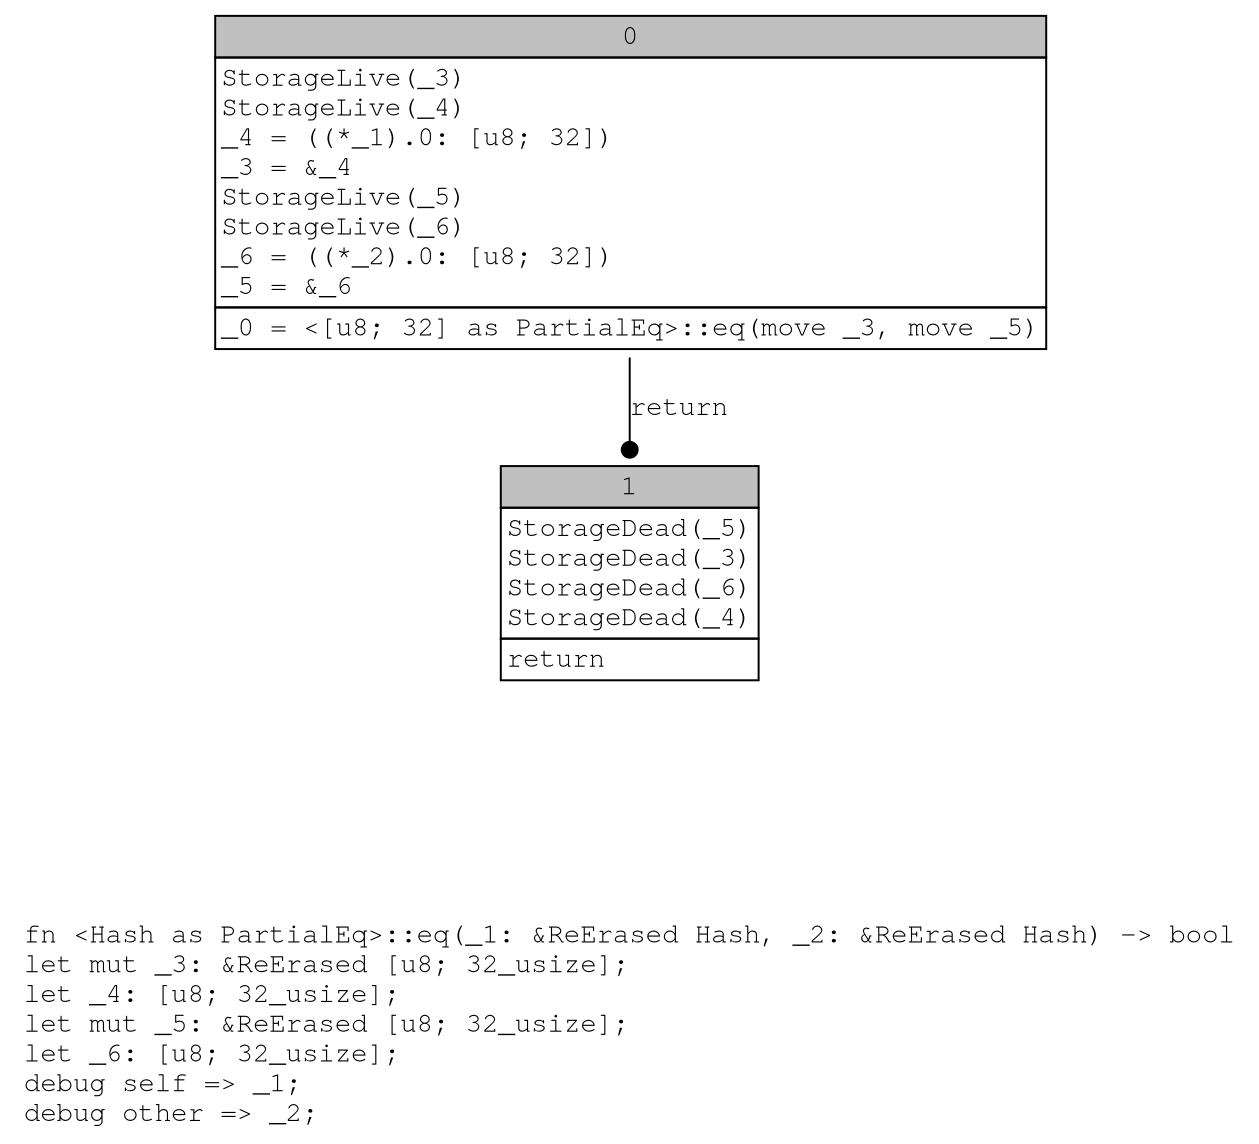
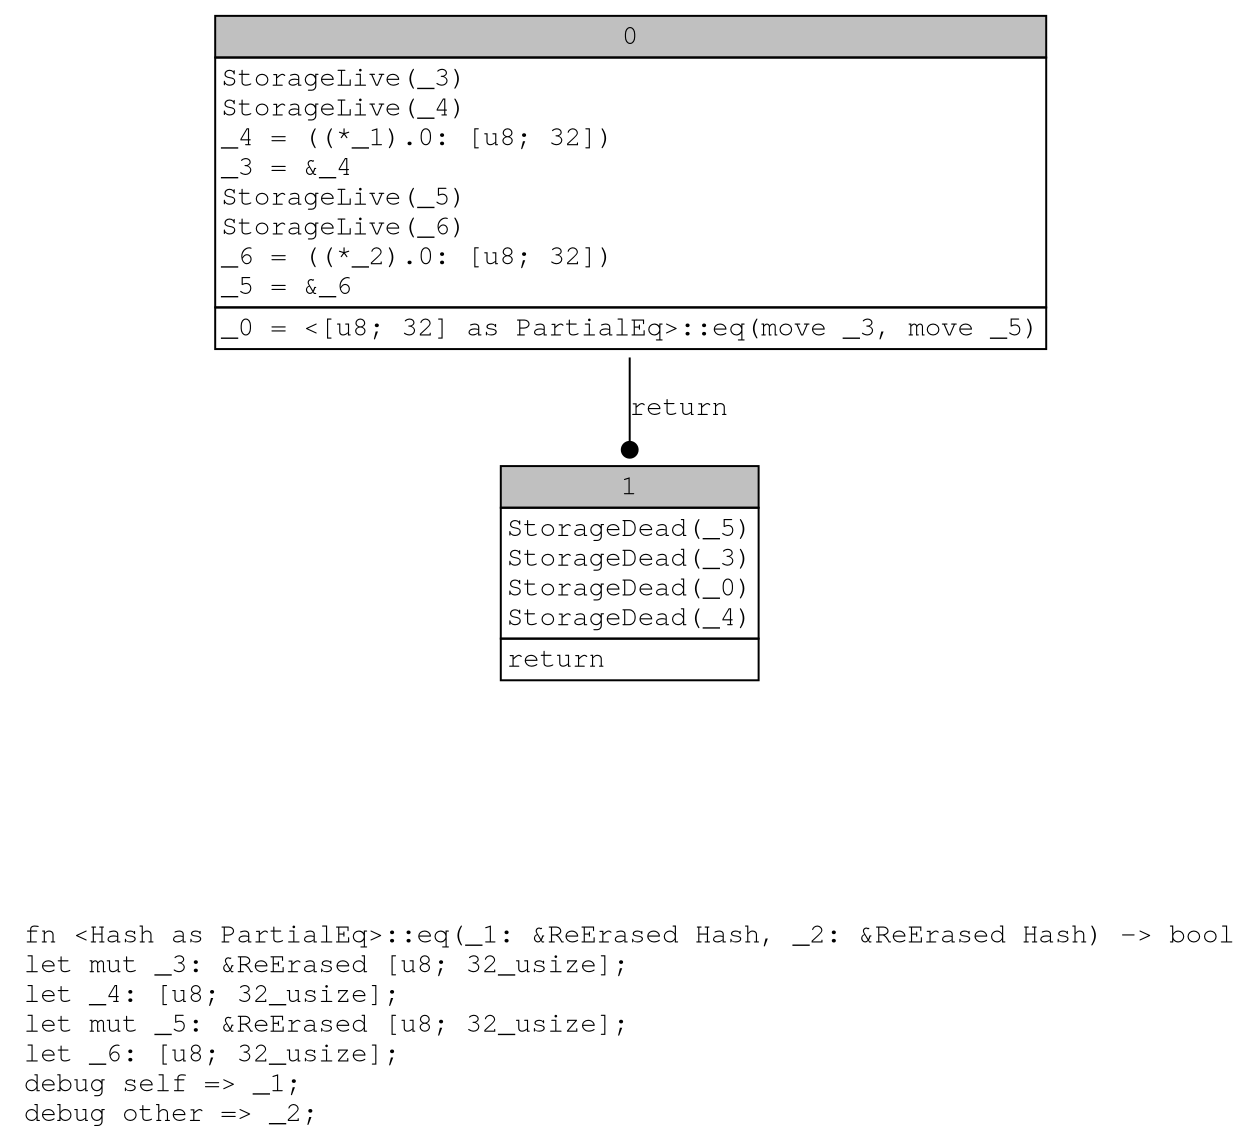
node "1": text "StorageDead(_6)" -> "StorageDead(_0)"
